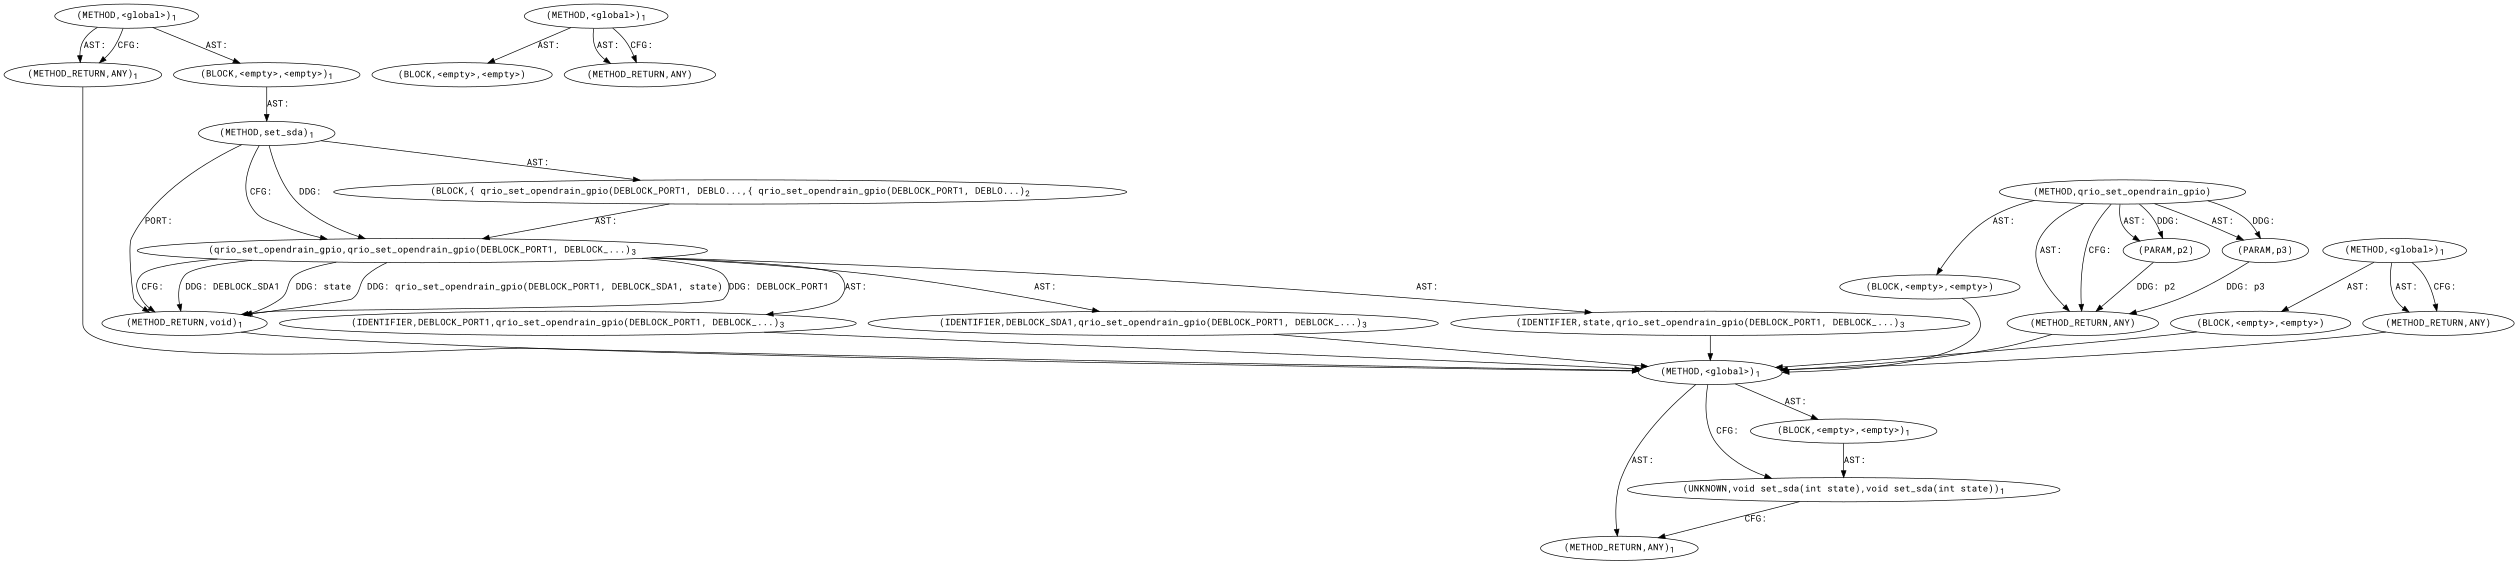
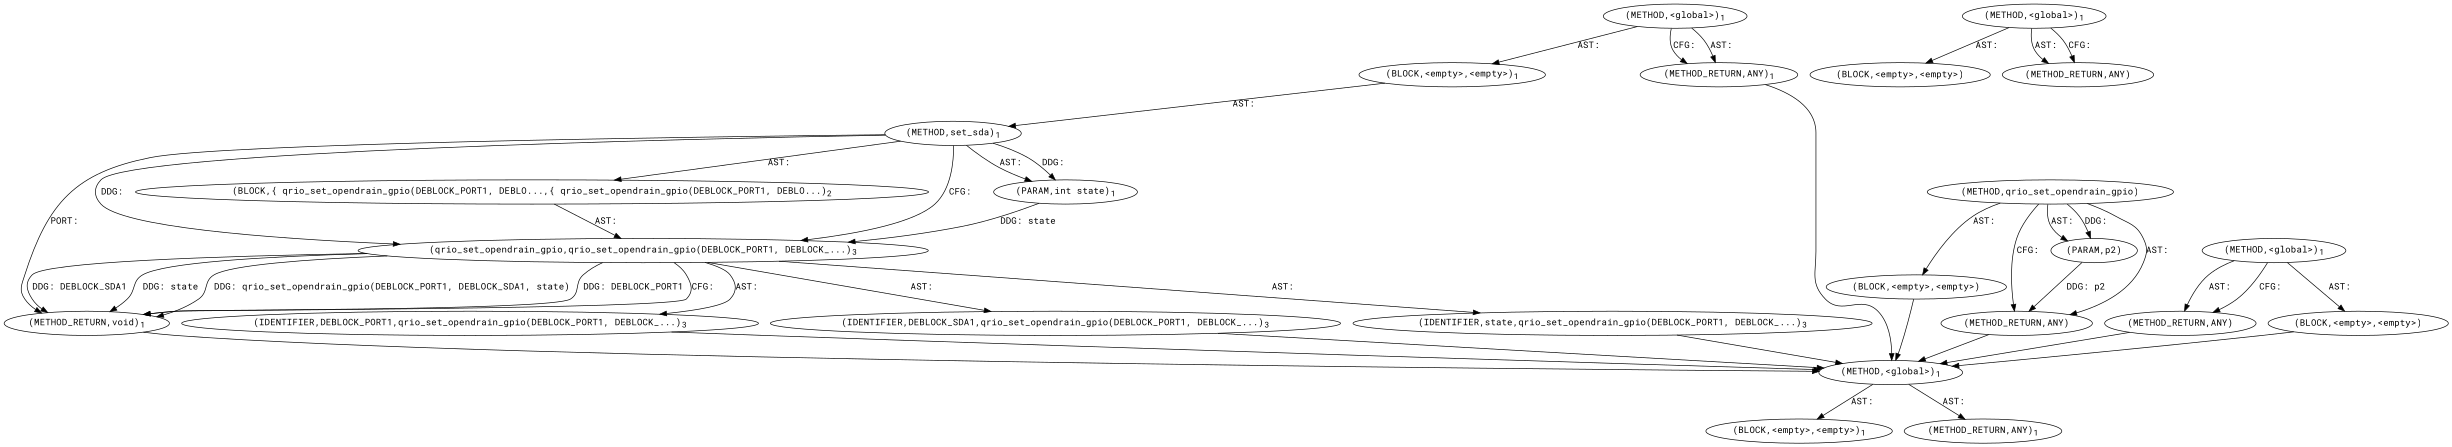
node "(PARAM,int state)": added
node "(PARAM,p3)": removed
node "(UNKNOWN,void set_sda(int state),void set_sda(int state))": removed
